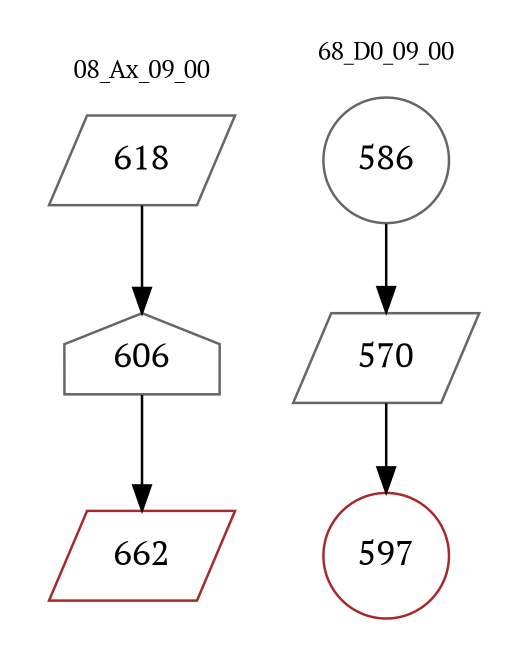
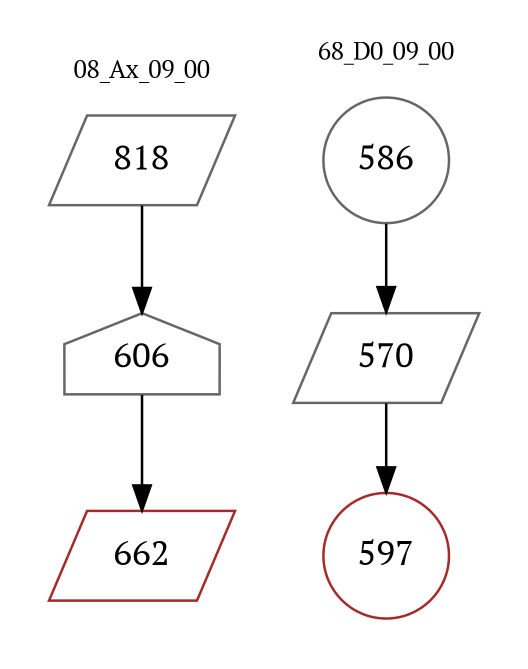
node "618": label "618" -> "818"
